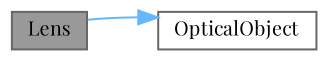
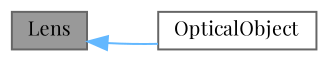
edge "Lens" -> "OpticalObject": reversed
